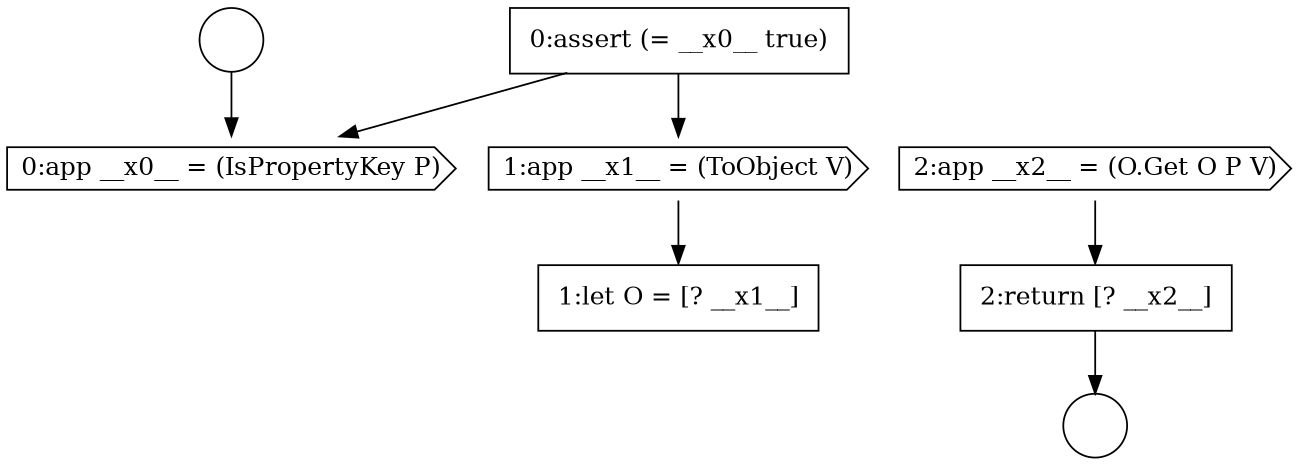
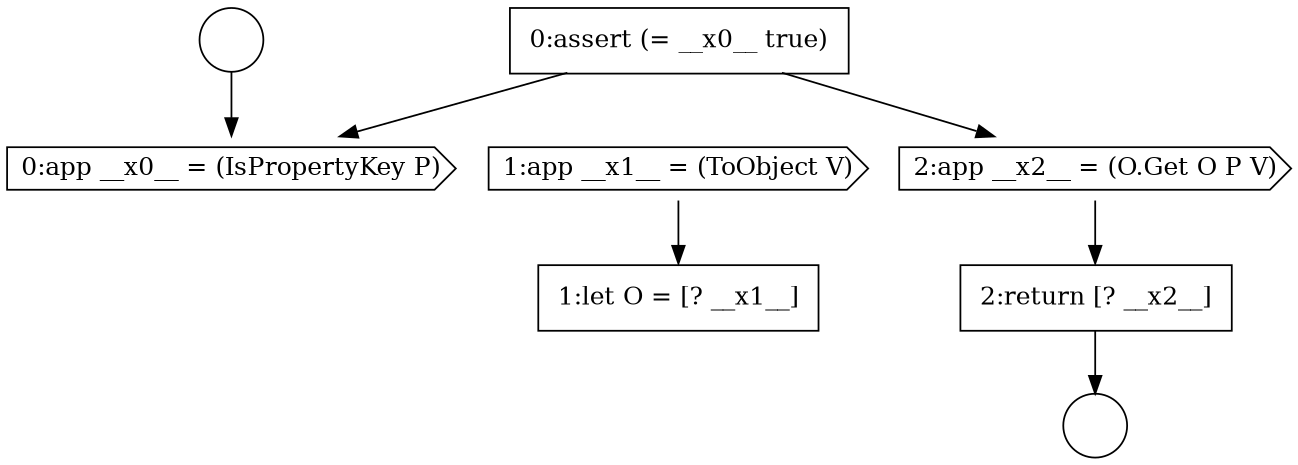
edge "0:assert (= __x0__ true)" -> "1:app __x1__ = (ToObject V)": now "0:assert (= __x0__ true)" -> "2:app __x2__ = (O.Get O P V)"
